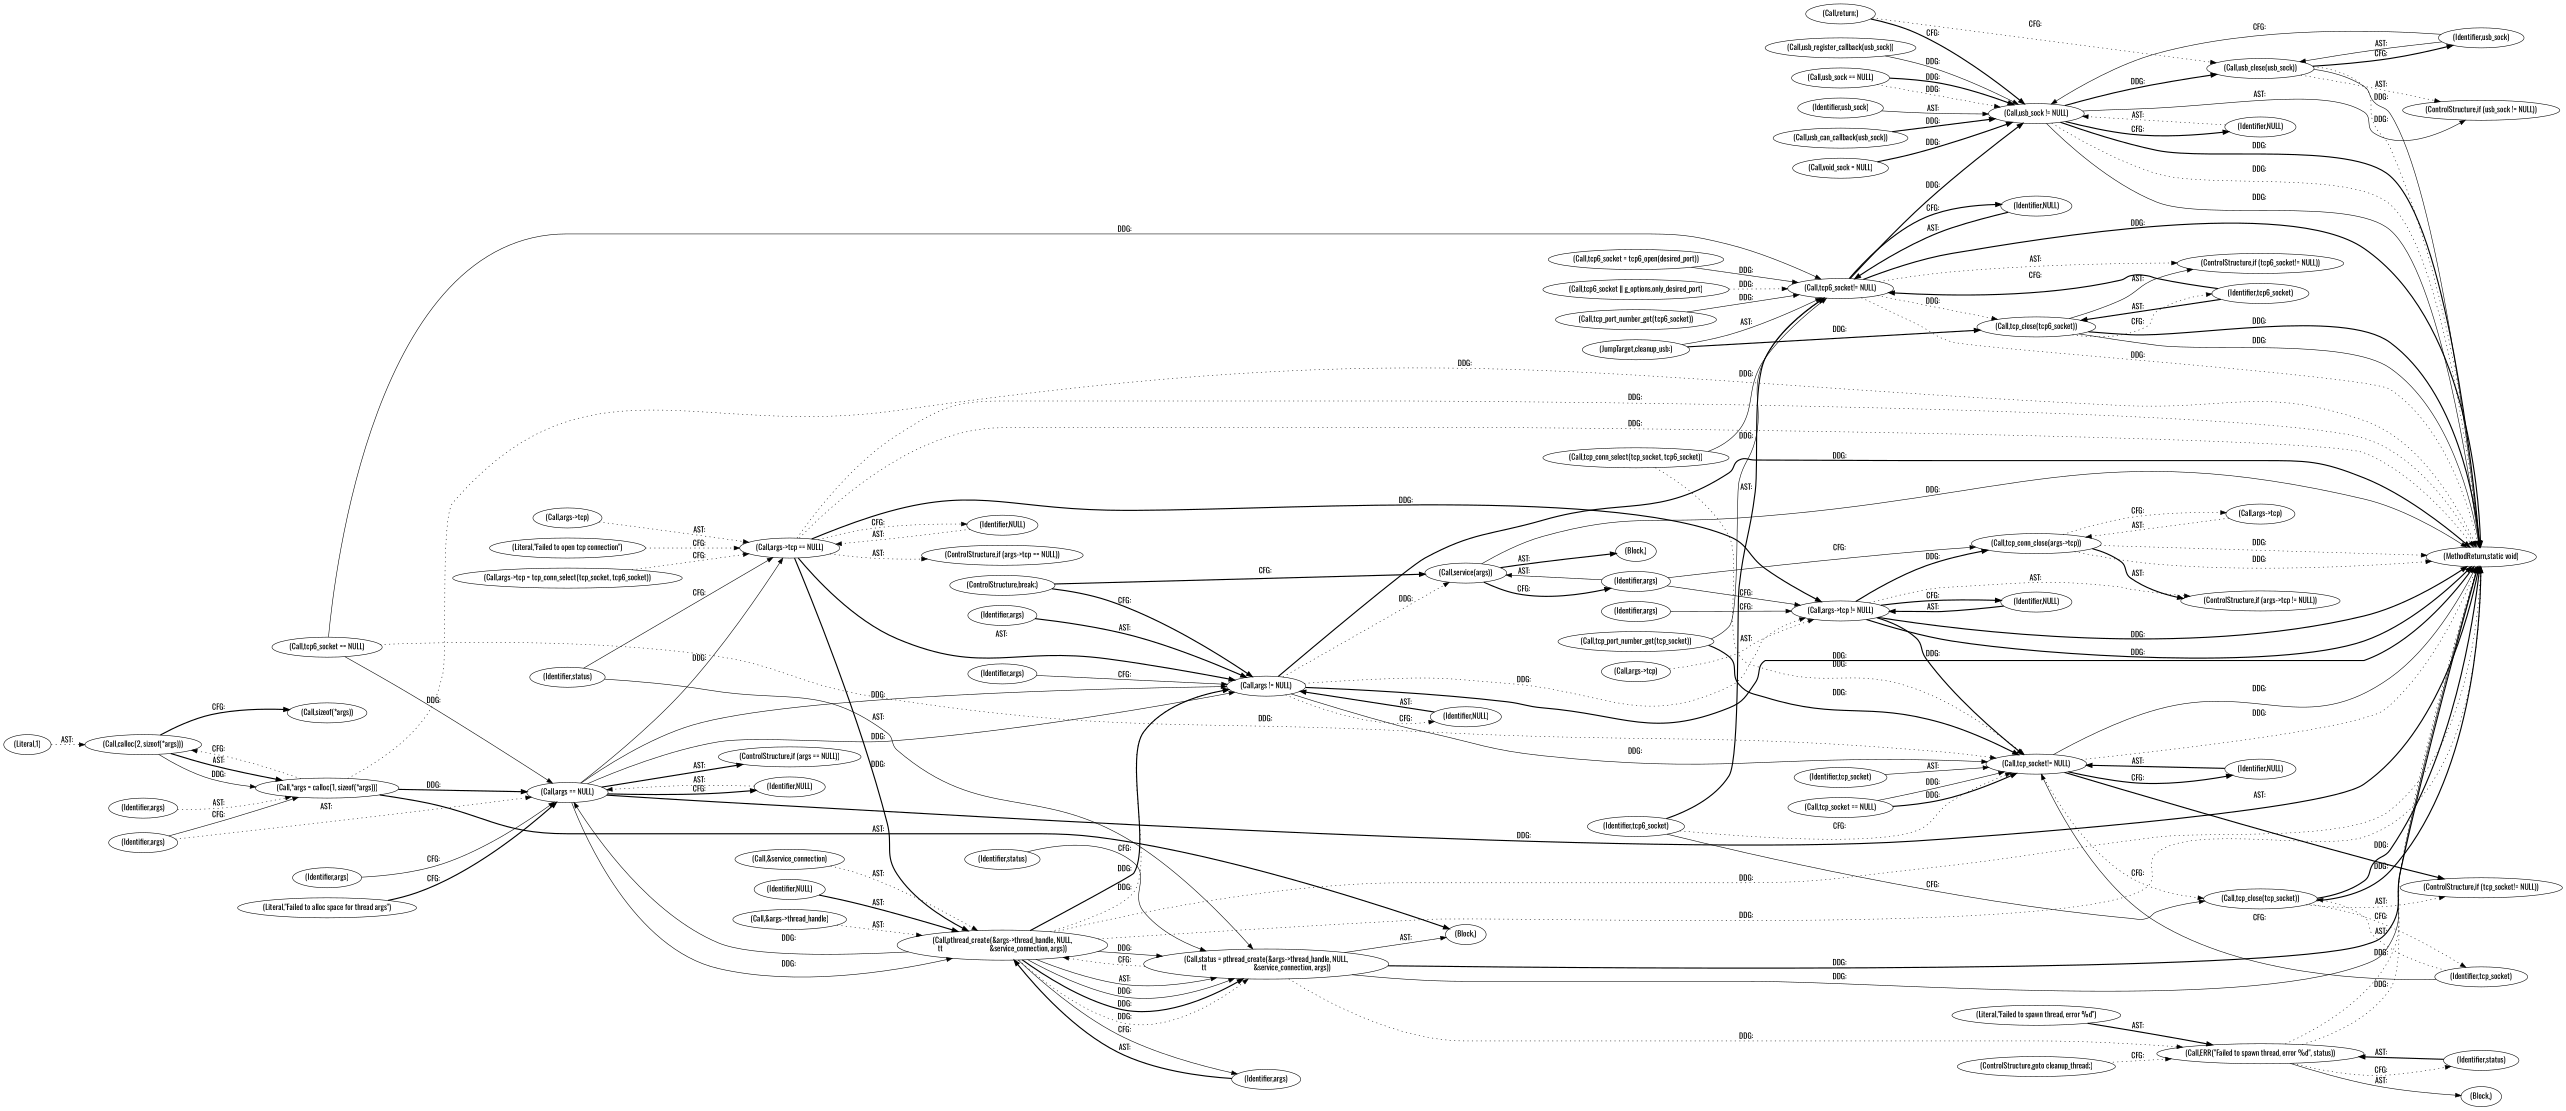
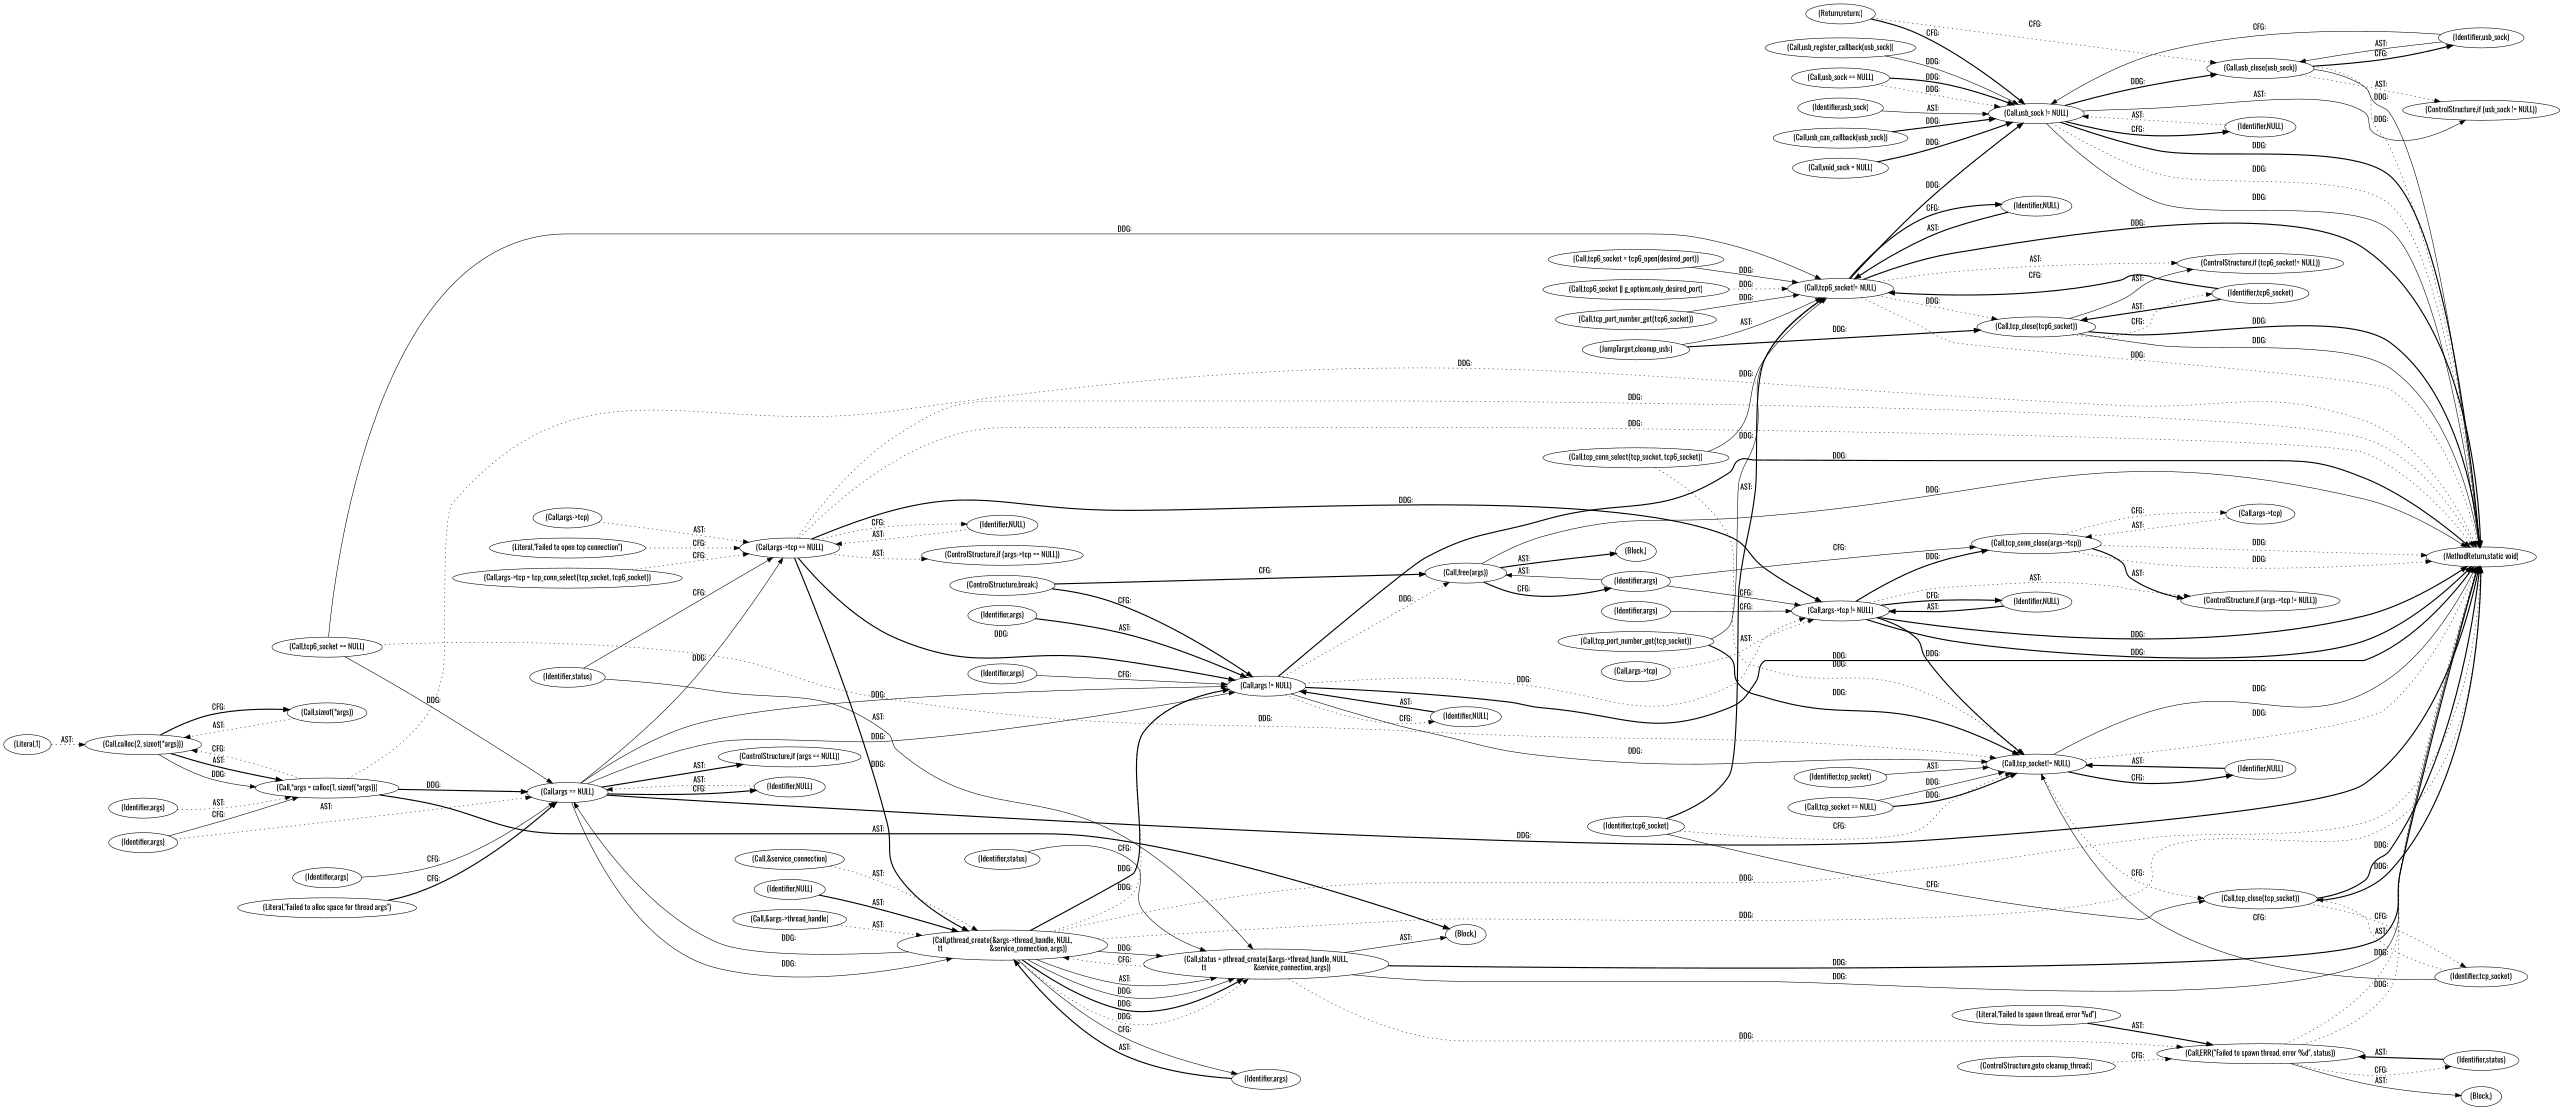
node "(Call,return;)": label "(Call,return;)" -> "(Return,return;)"
node "(Call,service(args))": label "(Call,service(args))" -> "(Call,free(args))"
edge "(Call,args->tcp == NULL)" -> "(Call,args != NULL)": label "AST: " -> "DDG: "
edge "(Call,sizeof(*args))" -> "(Call,calloc(2, sizeof(*args)))": added, label "AST:"
node "(ControlStructure,if (tcp_socket!= NULL))": removed
